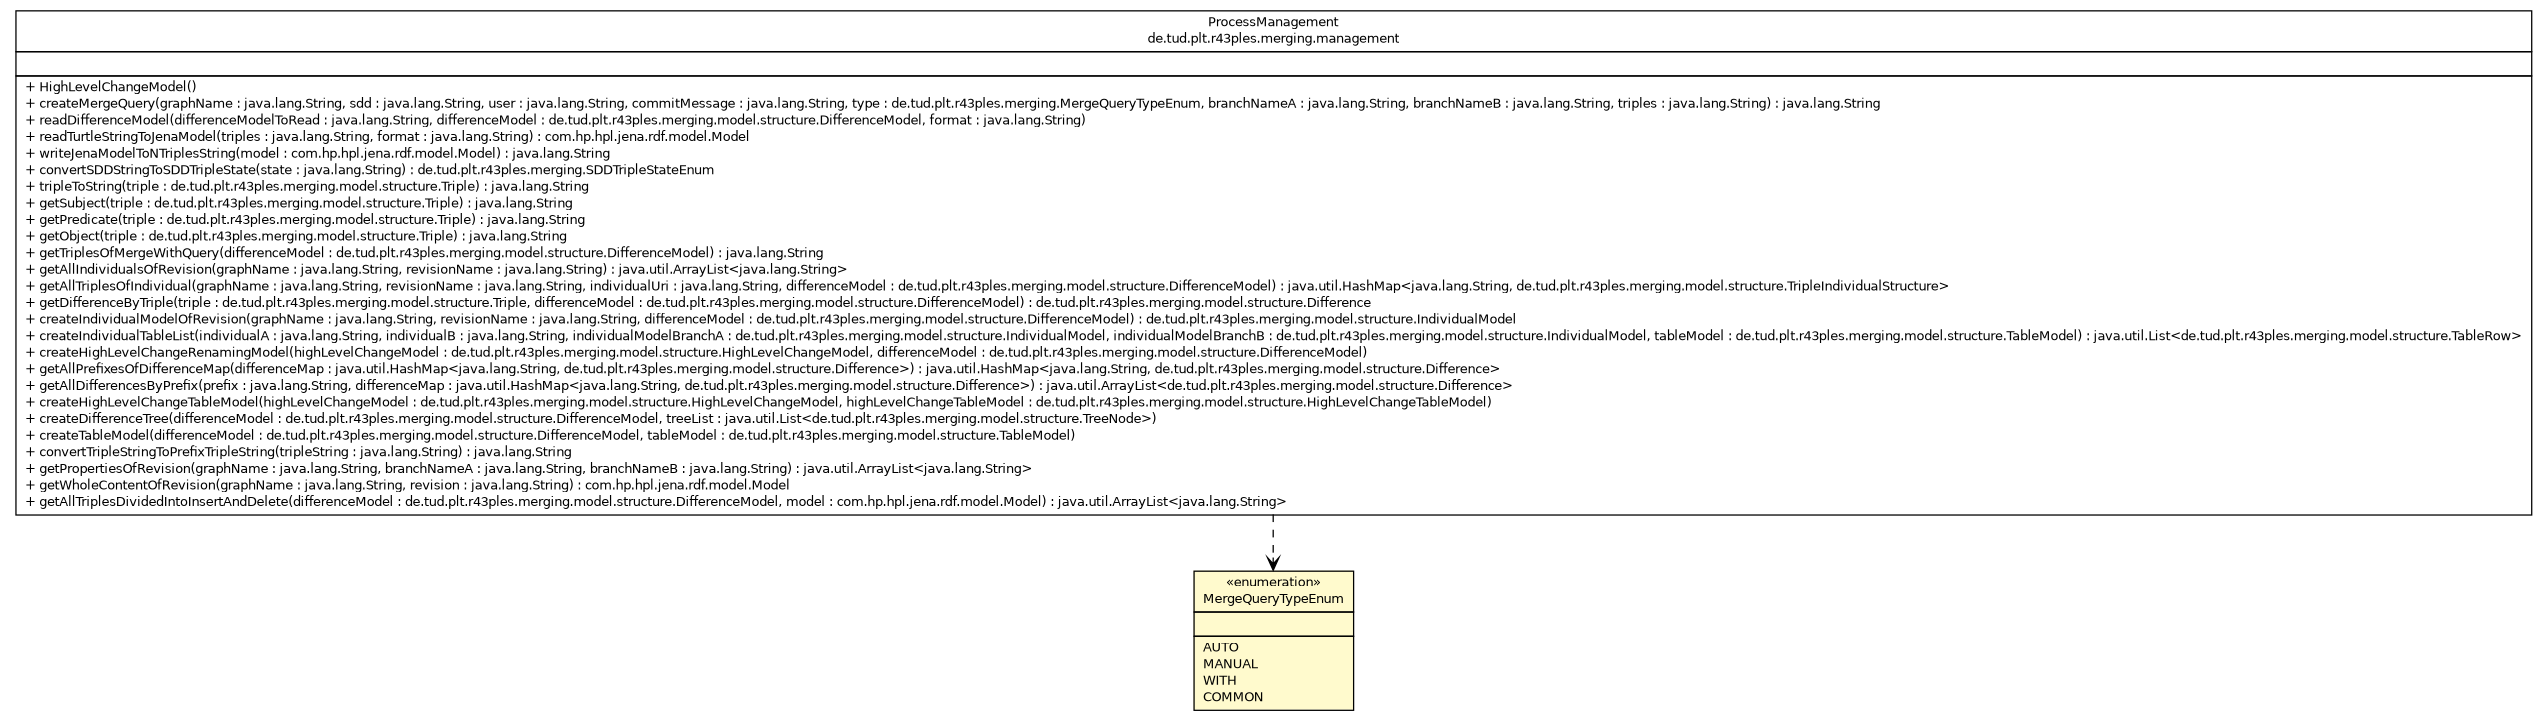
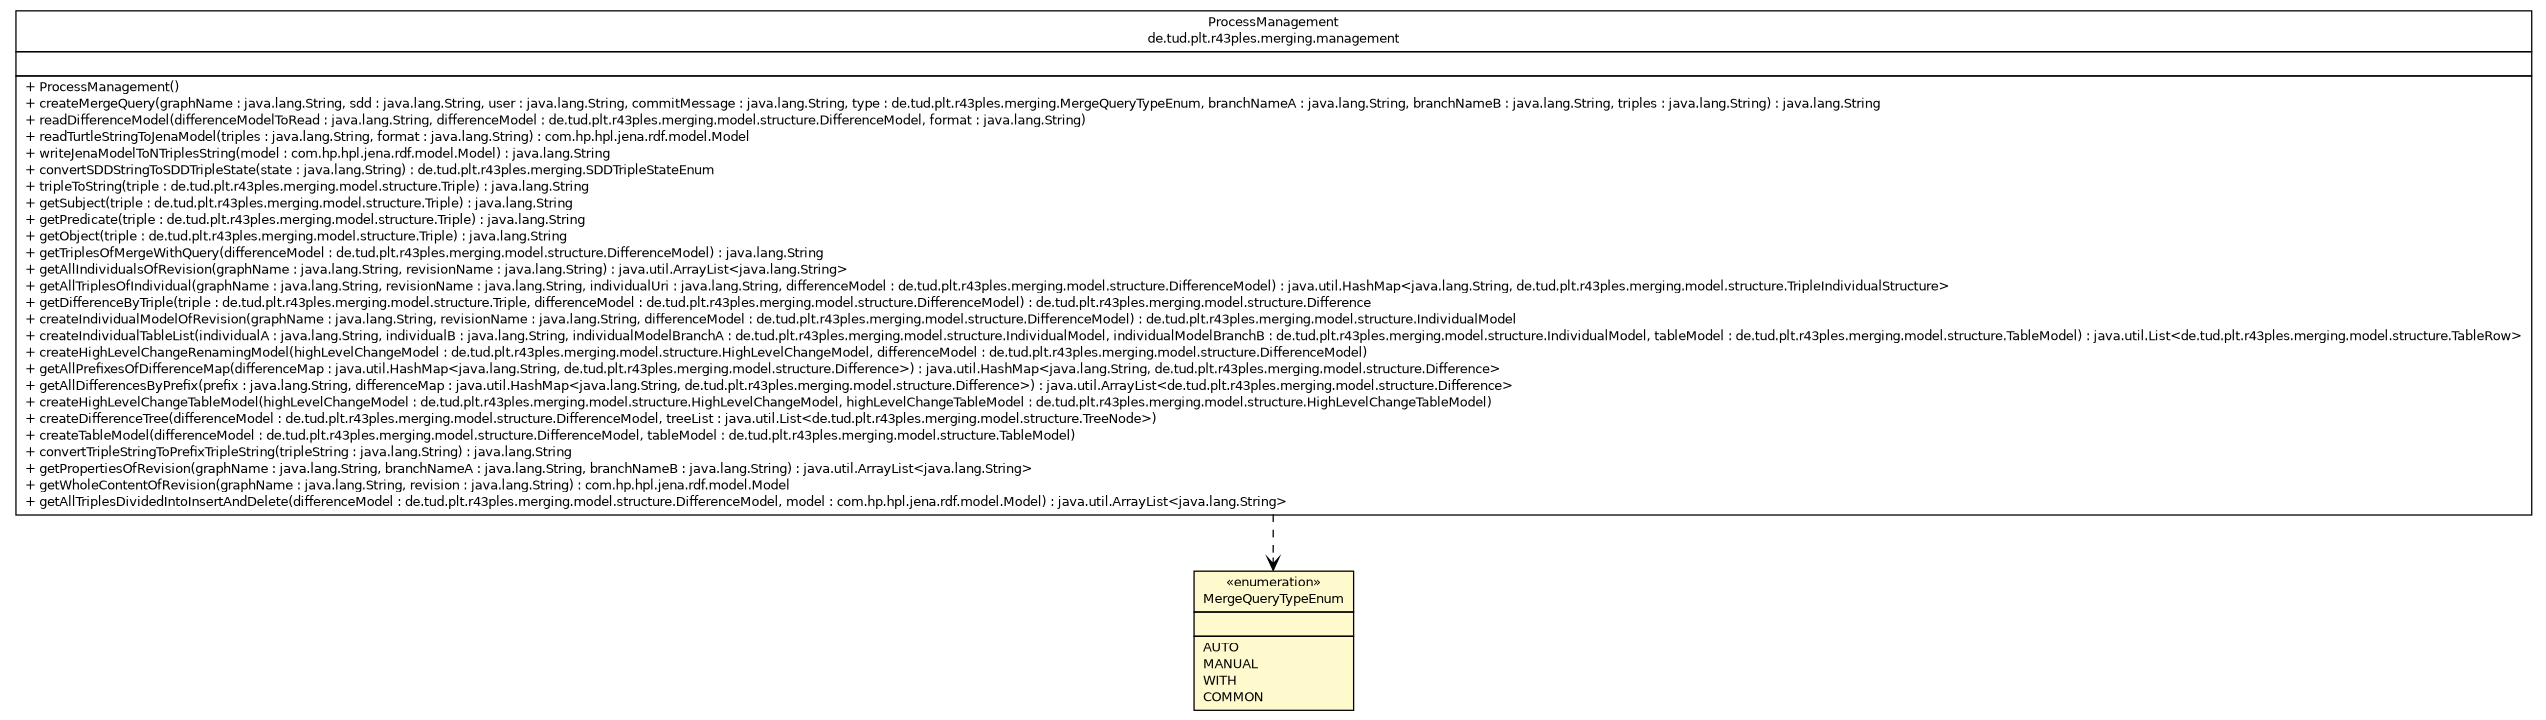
node "ProcessManagement": text "+ HighLevelChangeModel()" -> "+ ProcessManagement()"
